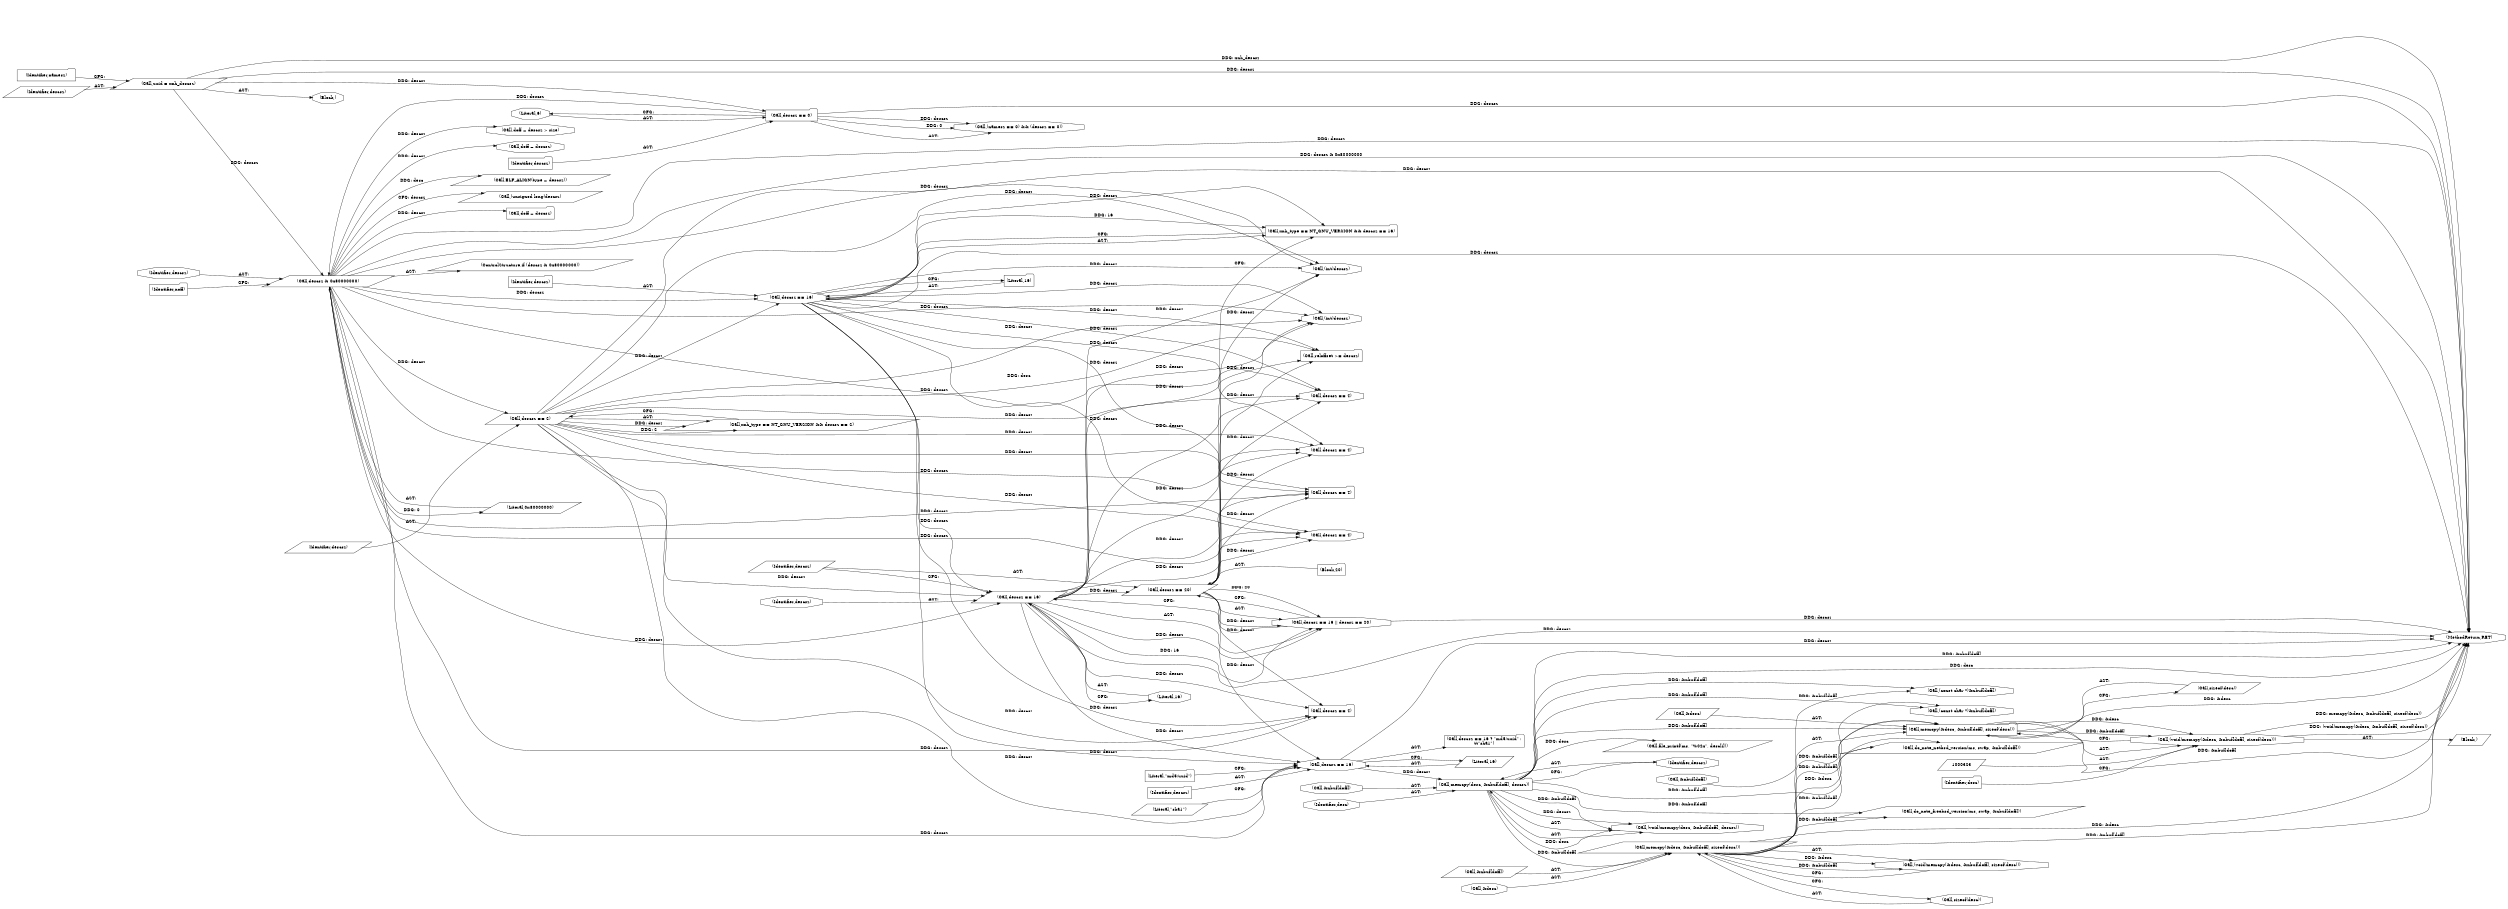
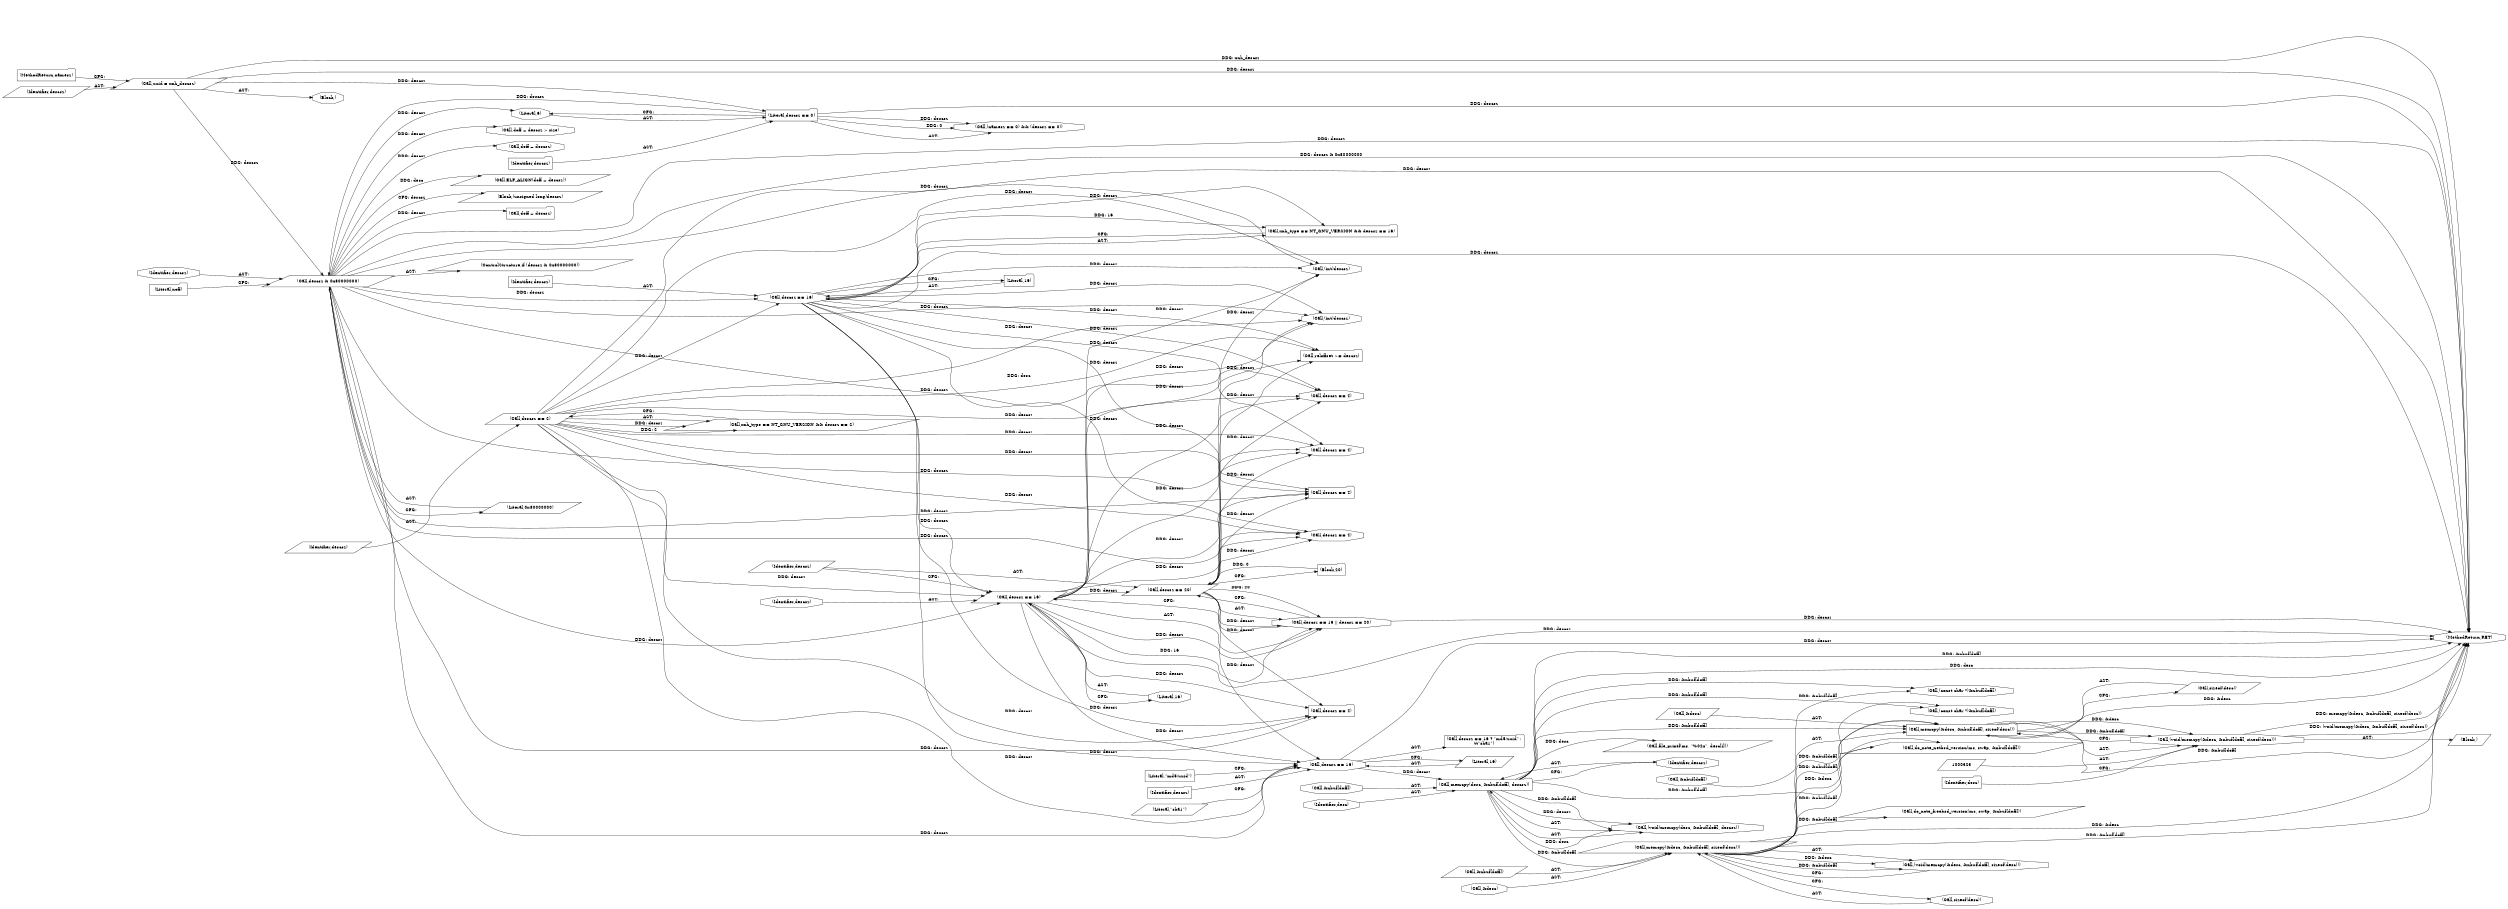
node "(Identifier,namesz)": label "(Identifier,namesz)" -> "(MethodReturn,namesz)"
node "(Call,descsz == 0)": label "(Call,descsz == 0)" -> "(Literal,descsz == 0)"
node "(Call,ELF_ALIGN(type + descsz))": label "(Call,ELF_ALIGN(type + descsz))" -> "(Call,ELF_ALIGN(doff + descsz))"
node "(Call,(unsigned long)descsz)": label "(Call,(unsigned long)descsz)" -> "(Block,(unsigned long)descsz)"
node "(Identifier,noff)": label "(Identifier,noff)" -> "(Literal,noff)"
edge "(Call,descsz == 20)" -> "(Call,xnh_type == NT_GNU_VERSION && descsz == 16)": now "(Call,descsz == 20)" -> "(Block,20)"
edge "(Call,descsz & 0x80000000)" -> "(Call,descsz == 2)": now "(Call,descsz & 0x80000000)" -> "(Literal,6)"
edge "(Call,descsz & 0x80000000)" -> "(Literal,0x80000000)": label "DDG: 0" -> "CFG: "
edge "(Block,20)" -> "(Call,descsz == 20)": label "AST: " -> "DDG: 0"
edge "(Call,memcpy(desc, &nbuf[doff], descsz))" -> "(Call,do_note_freebsd_version(ms, swap, &nbuf[doff]))": removed, label "DDG: &nbuf[doff]"
